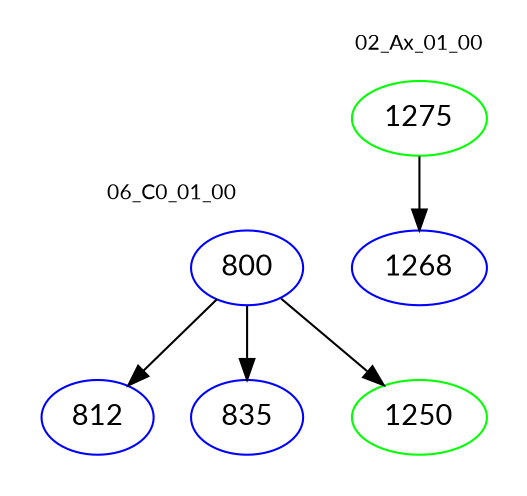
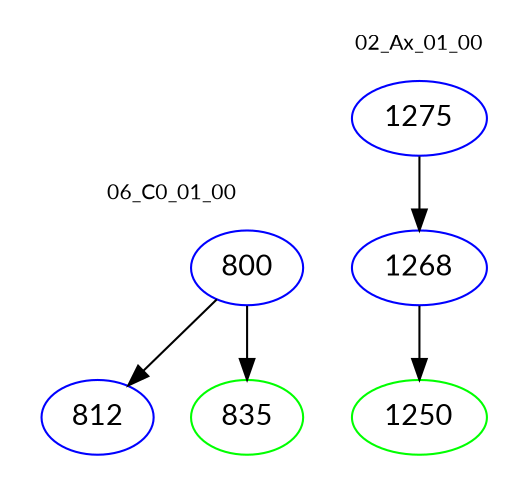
node "1275": color green -> blue
edge "800" -> "1250": now "1268" -> "1250"
node "835": color blue -> green
